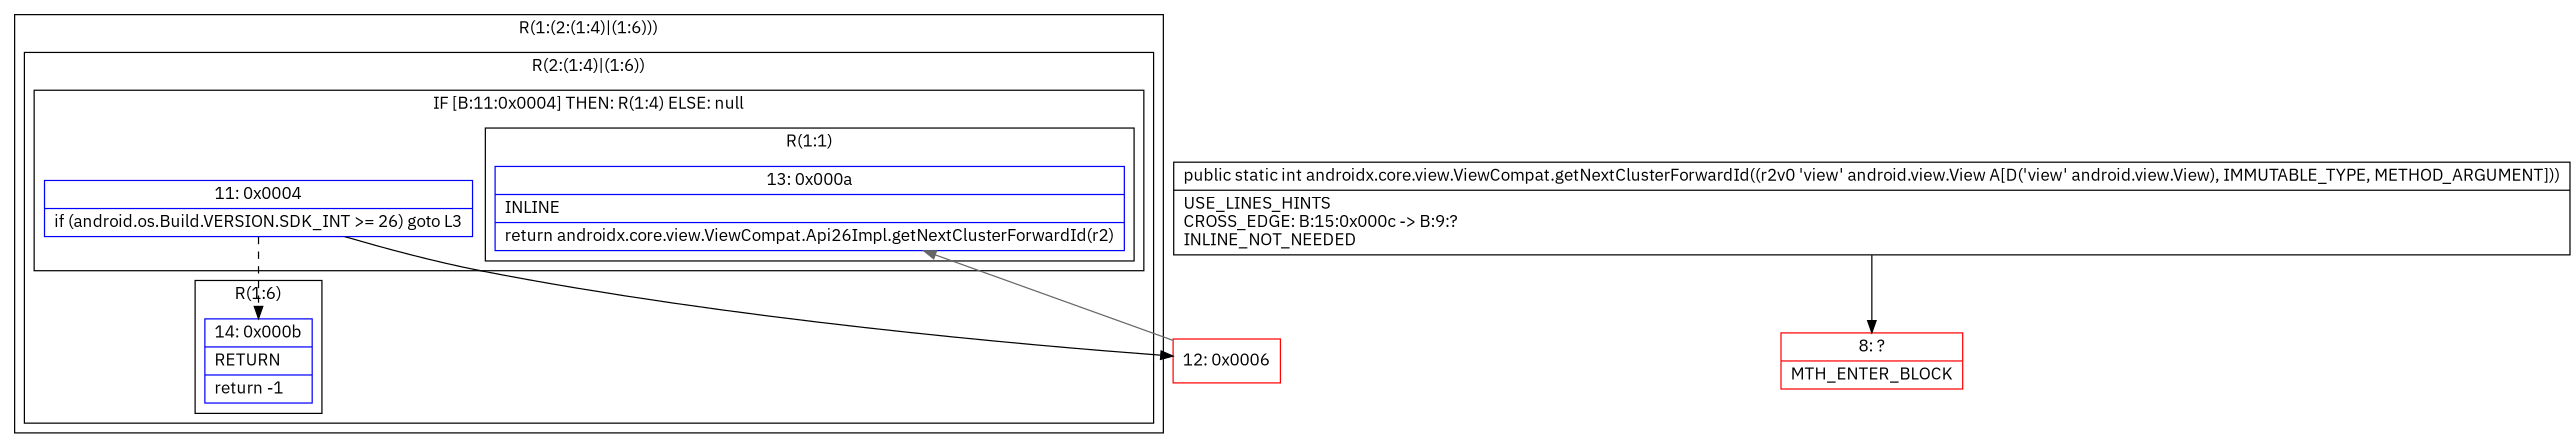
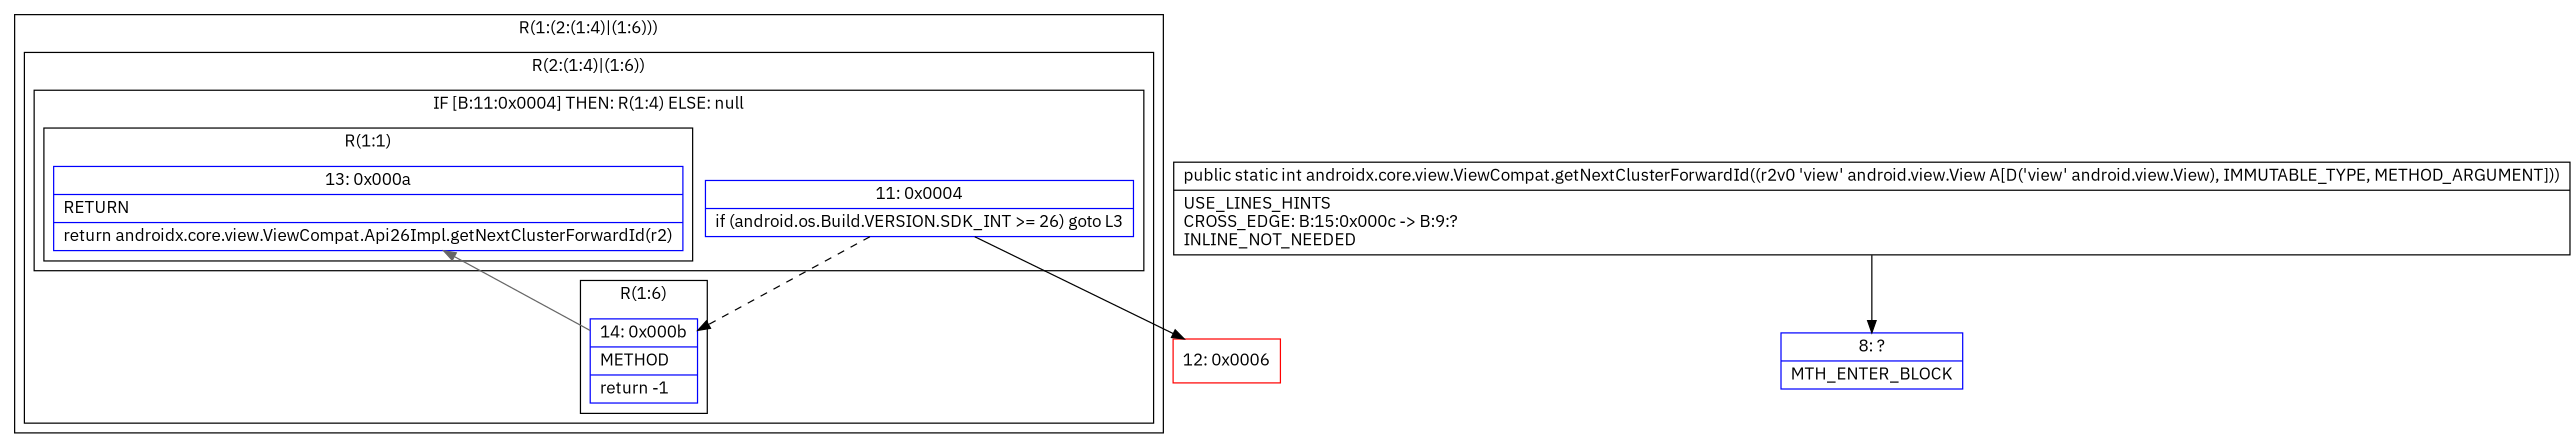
node "13: 0x000a": text "INLINE" -> "RETURN"
edge "12: 0x0006" -> "13: 0x000a": now "14: 0x000b" -> "13: 0x000a"
node "14: 0x000b": text "RETURN" -> "METHOD"
node "8: ?": color red -> blue
